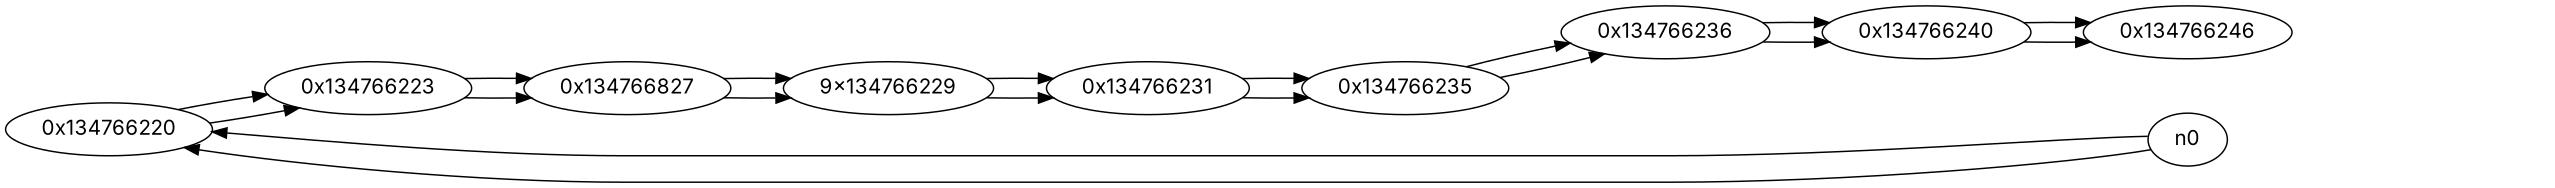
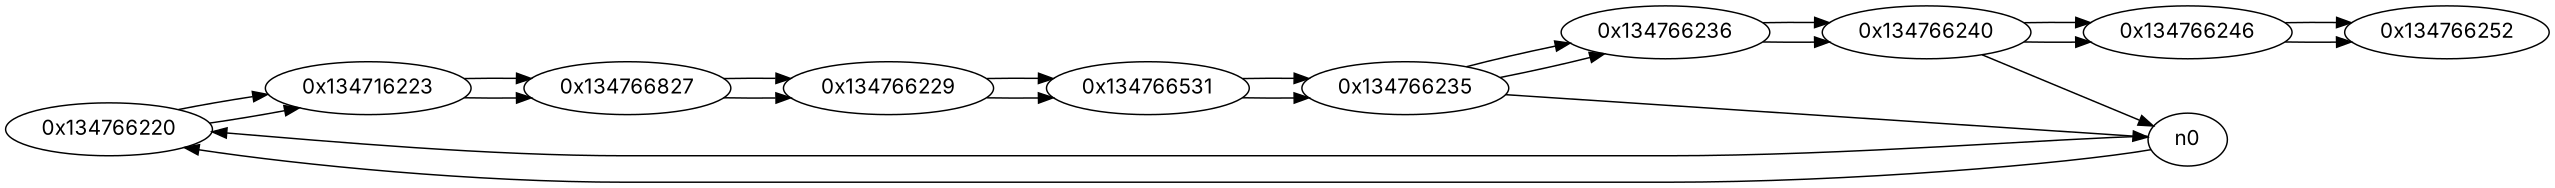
node "0x134766252": added
edge "0x134766240" -> "n0": added
node "0x134766223": label "0x134766223" -> "0x134716223"
node "9x134766229": label "9x134766229" -> "0x134766229"
node "0x134766231": label "0x134766231" -> "0x134766531"
edge "0x134766235" -> "n0": added
